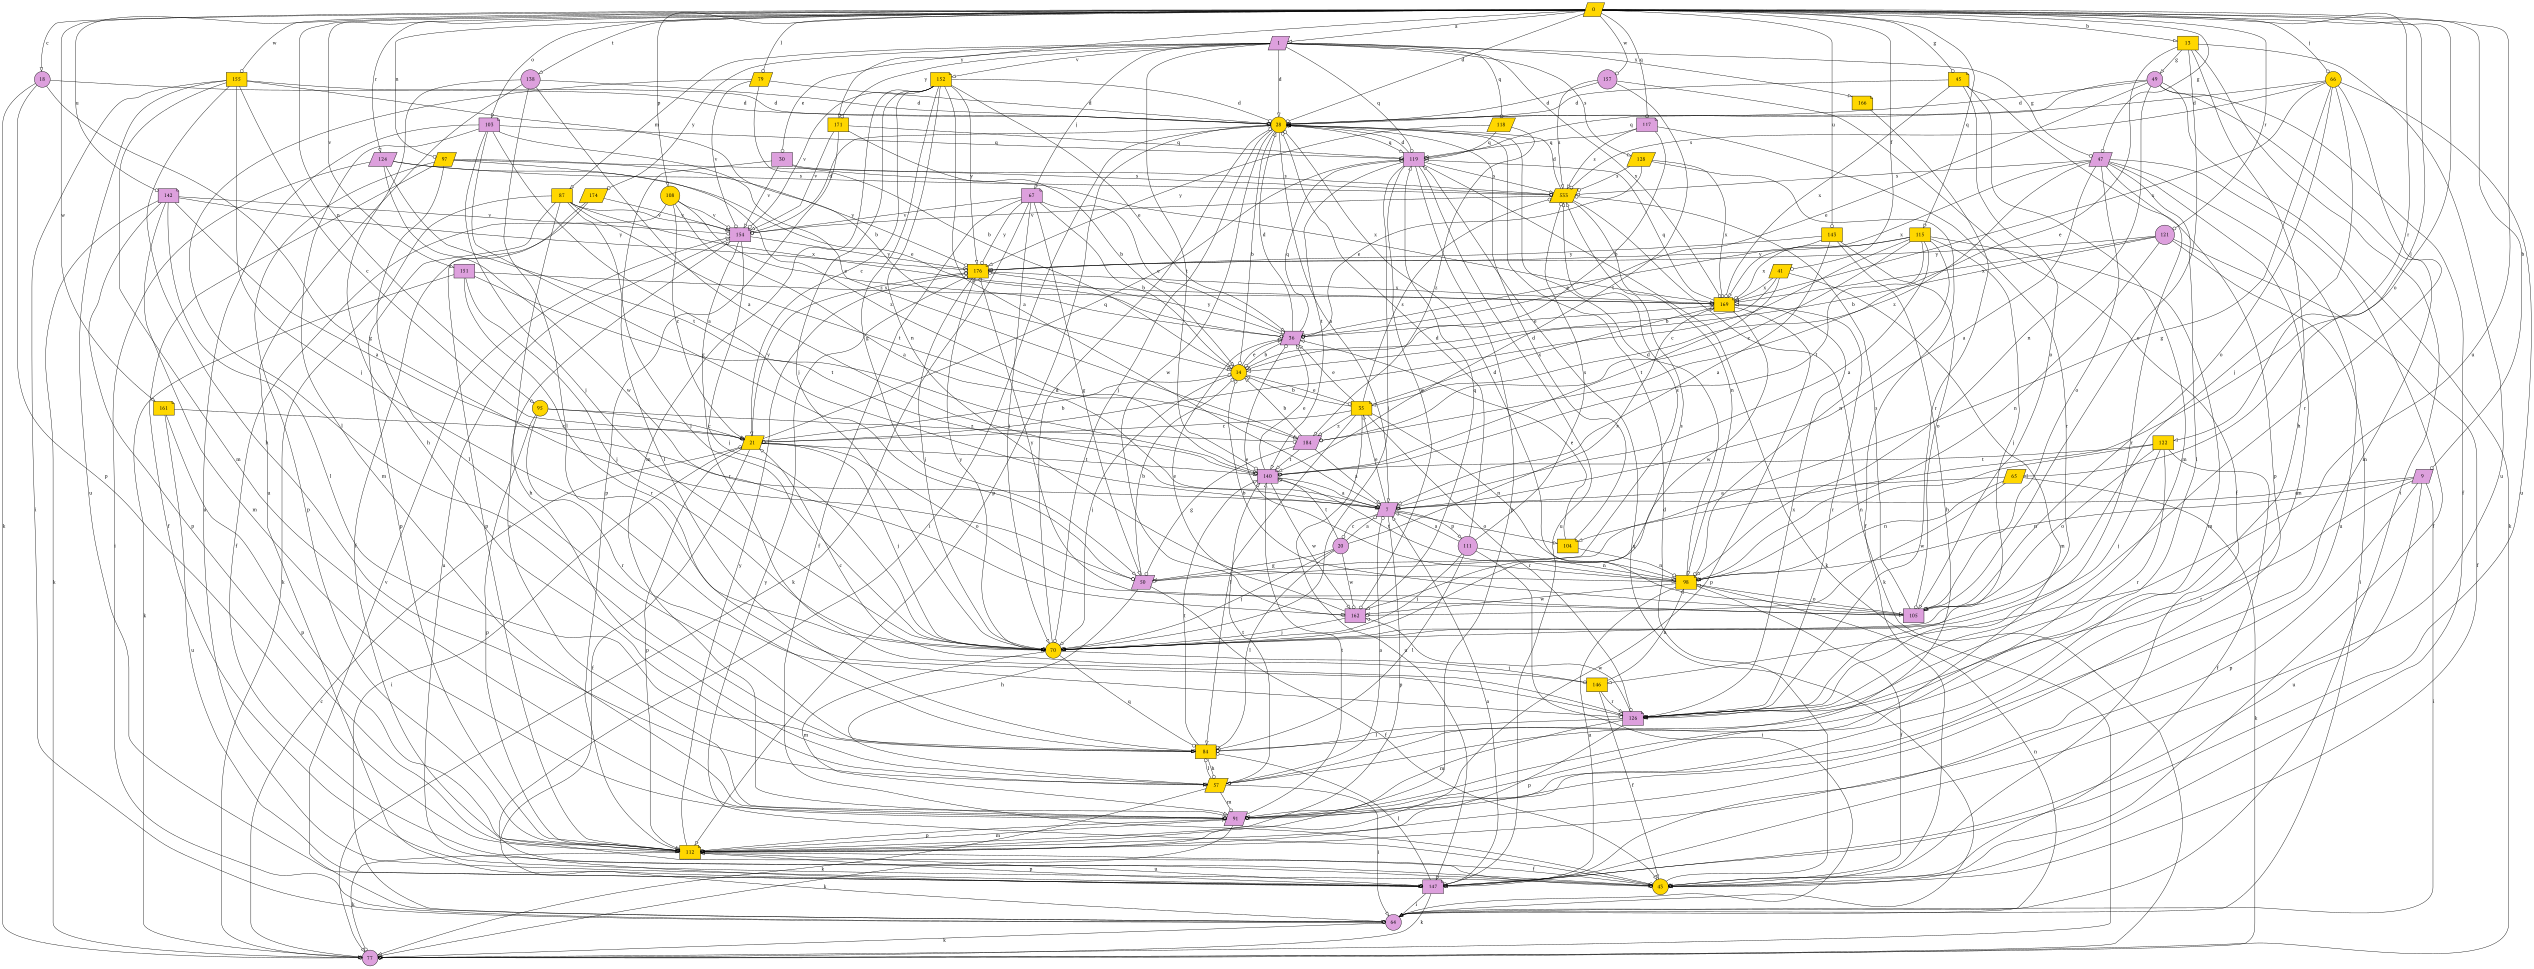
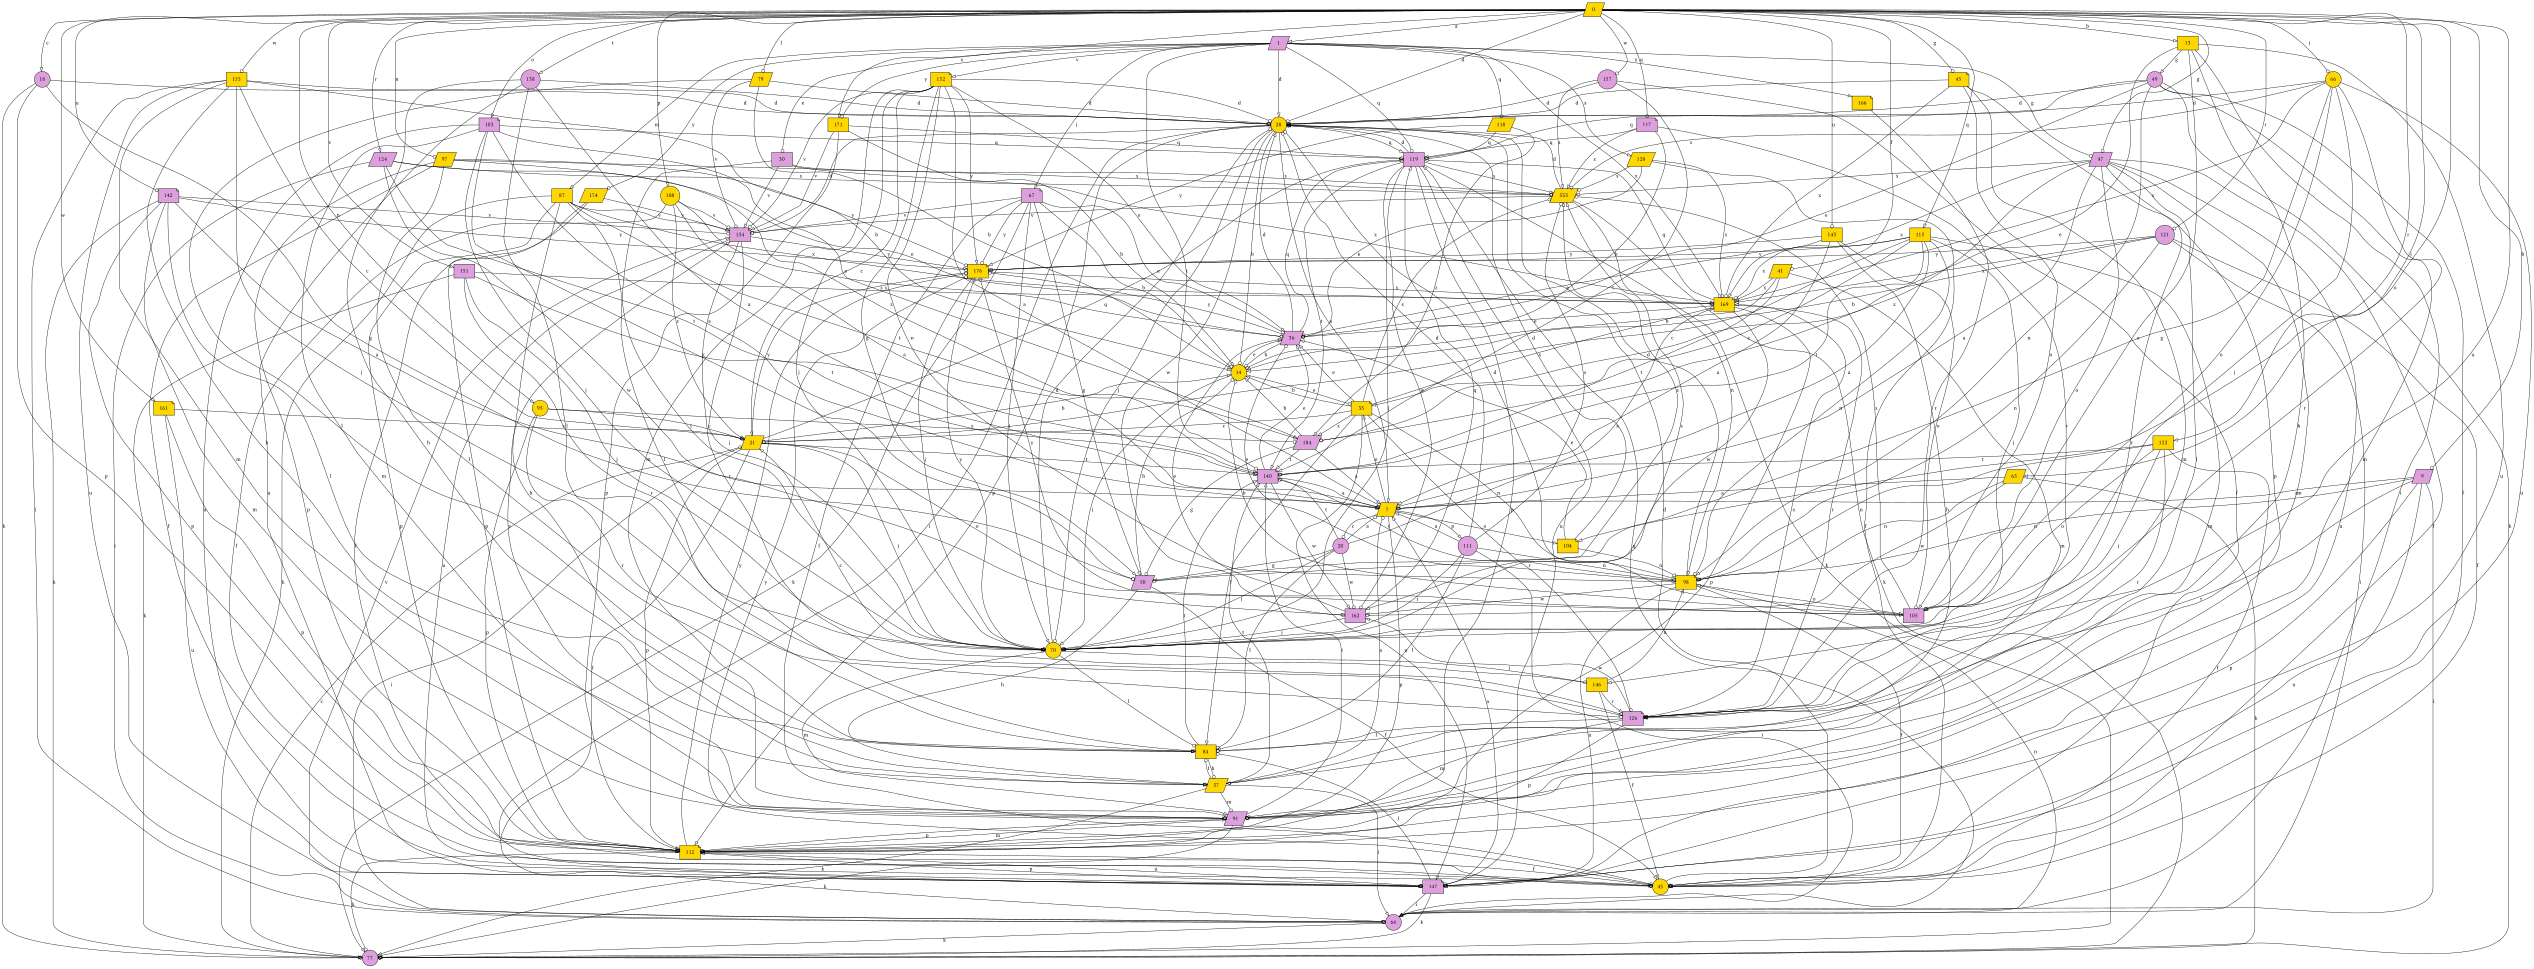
edge "21" -> "14": arrowhead odot -> onormal
node "7": fillcolor plum -> gold
edge "70" -> "84": label "q" -> "l"
